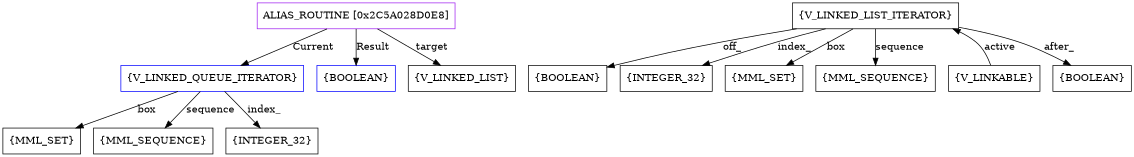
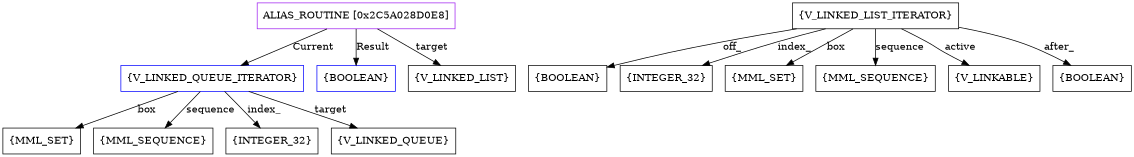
edge "{V_LINKABLE}" -> "{V_LINKED_LIST_ITERATOR}": reversed
node "{V_LINKED_QUEUE}": added
